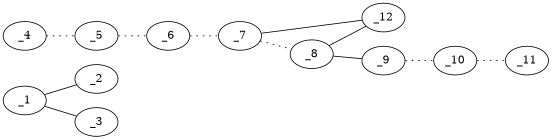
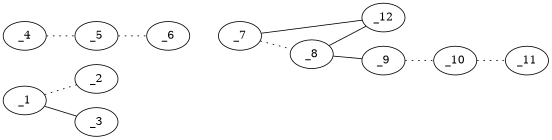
edge "_6" -- "_7": removed
edge "_2" -- "_1": style solid -> dotted
